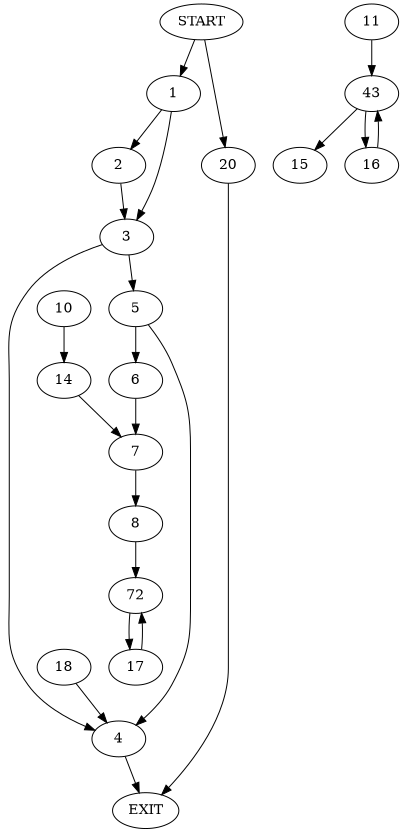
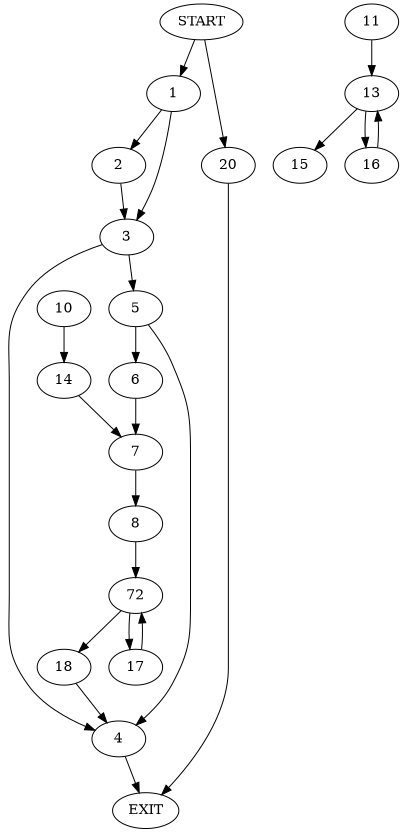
node "43": label "43" -> "13"
edge "72" -> "18": added
